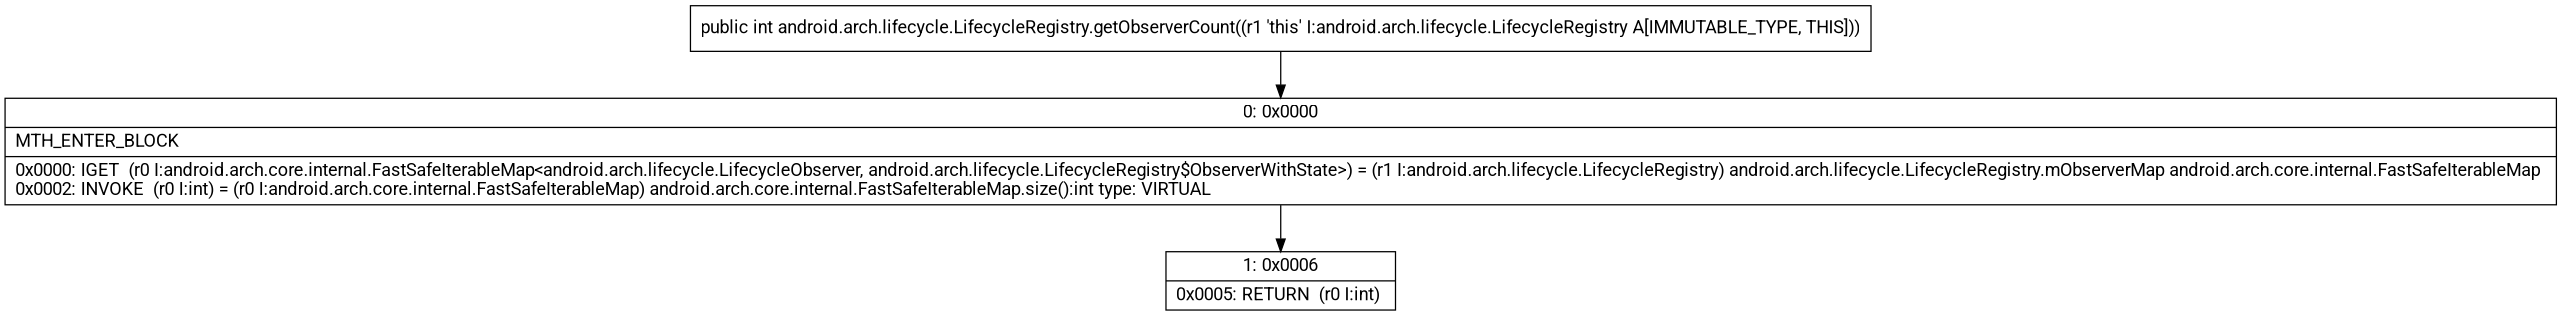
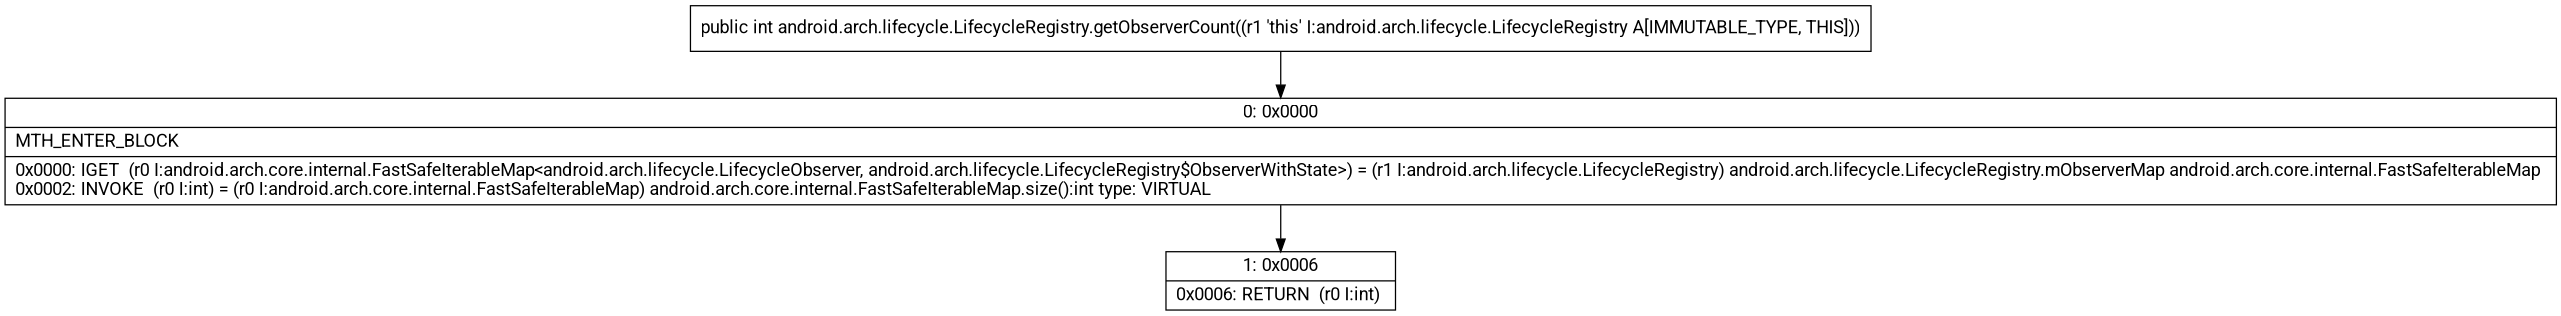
node "1: 0x0006": text "0x0005: RETURN  (r0 I:int)" -> "0x0006: RETURN  (r0 I:int)"
